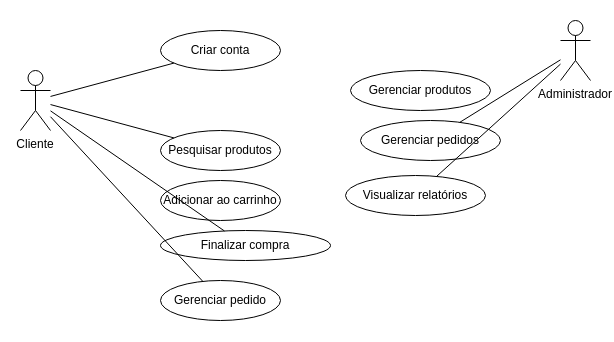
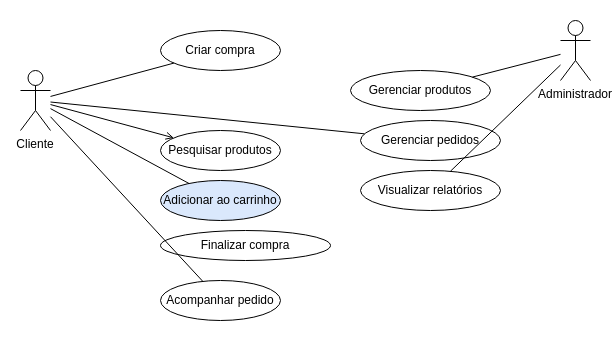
node "Criar conta": label "Criar conta" -> "Criar compra"
edge "Administrador" -- "Gerenciar produtos": added
edge "Administrador" -- "Gerenciar pedidos": removed
edge "Cliente" -- "Pesquisar produtos": arrowhead none -> open
edge "Cliente" -- "Adicionar ao carrinho": added
edge "Cliente" -- "Finalizar compra": now "Cliente" -- "Gerenciar pedidos"
node "Visualizar relatórios": moved (416, 196) -> (431, 191)
node "Adicionar ao carrinho": fillcolor #ffffff -> #dae8fc
node "Gerenciar pedido": label "Gerenciar pedido" -> "Acompanhar pedido"
